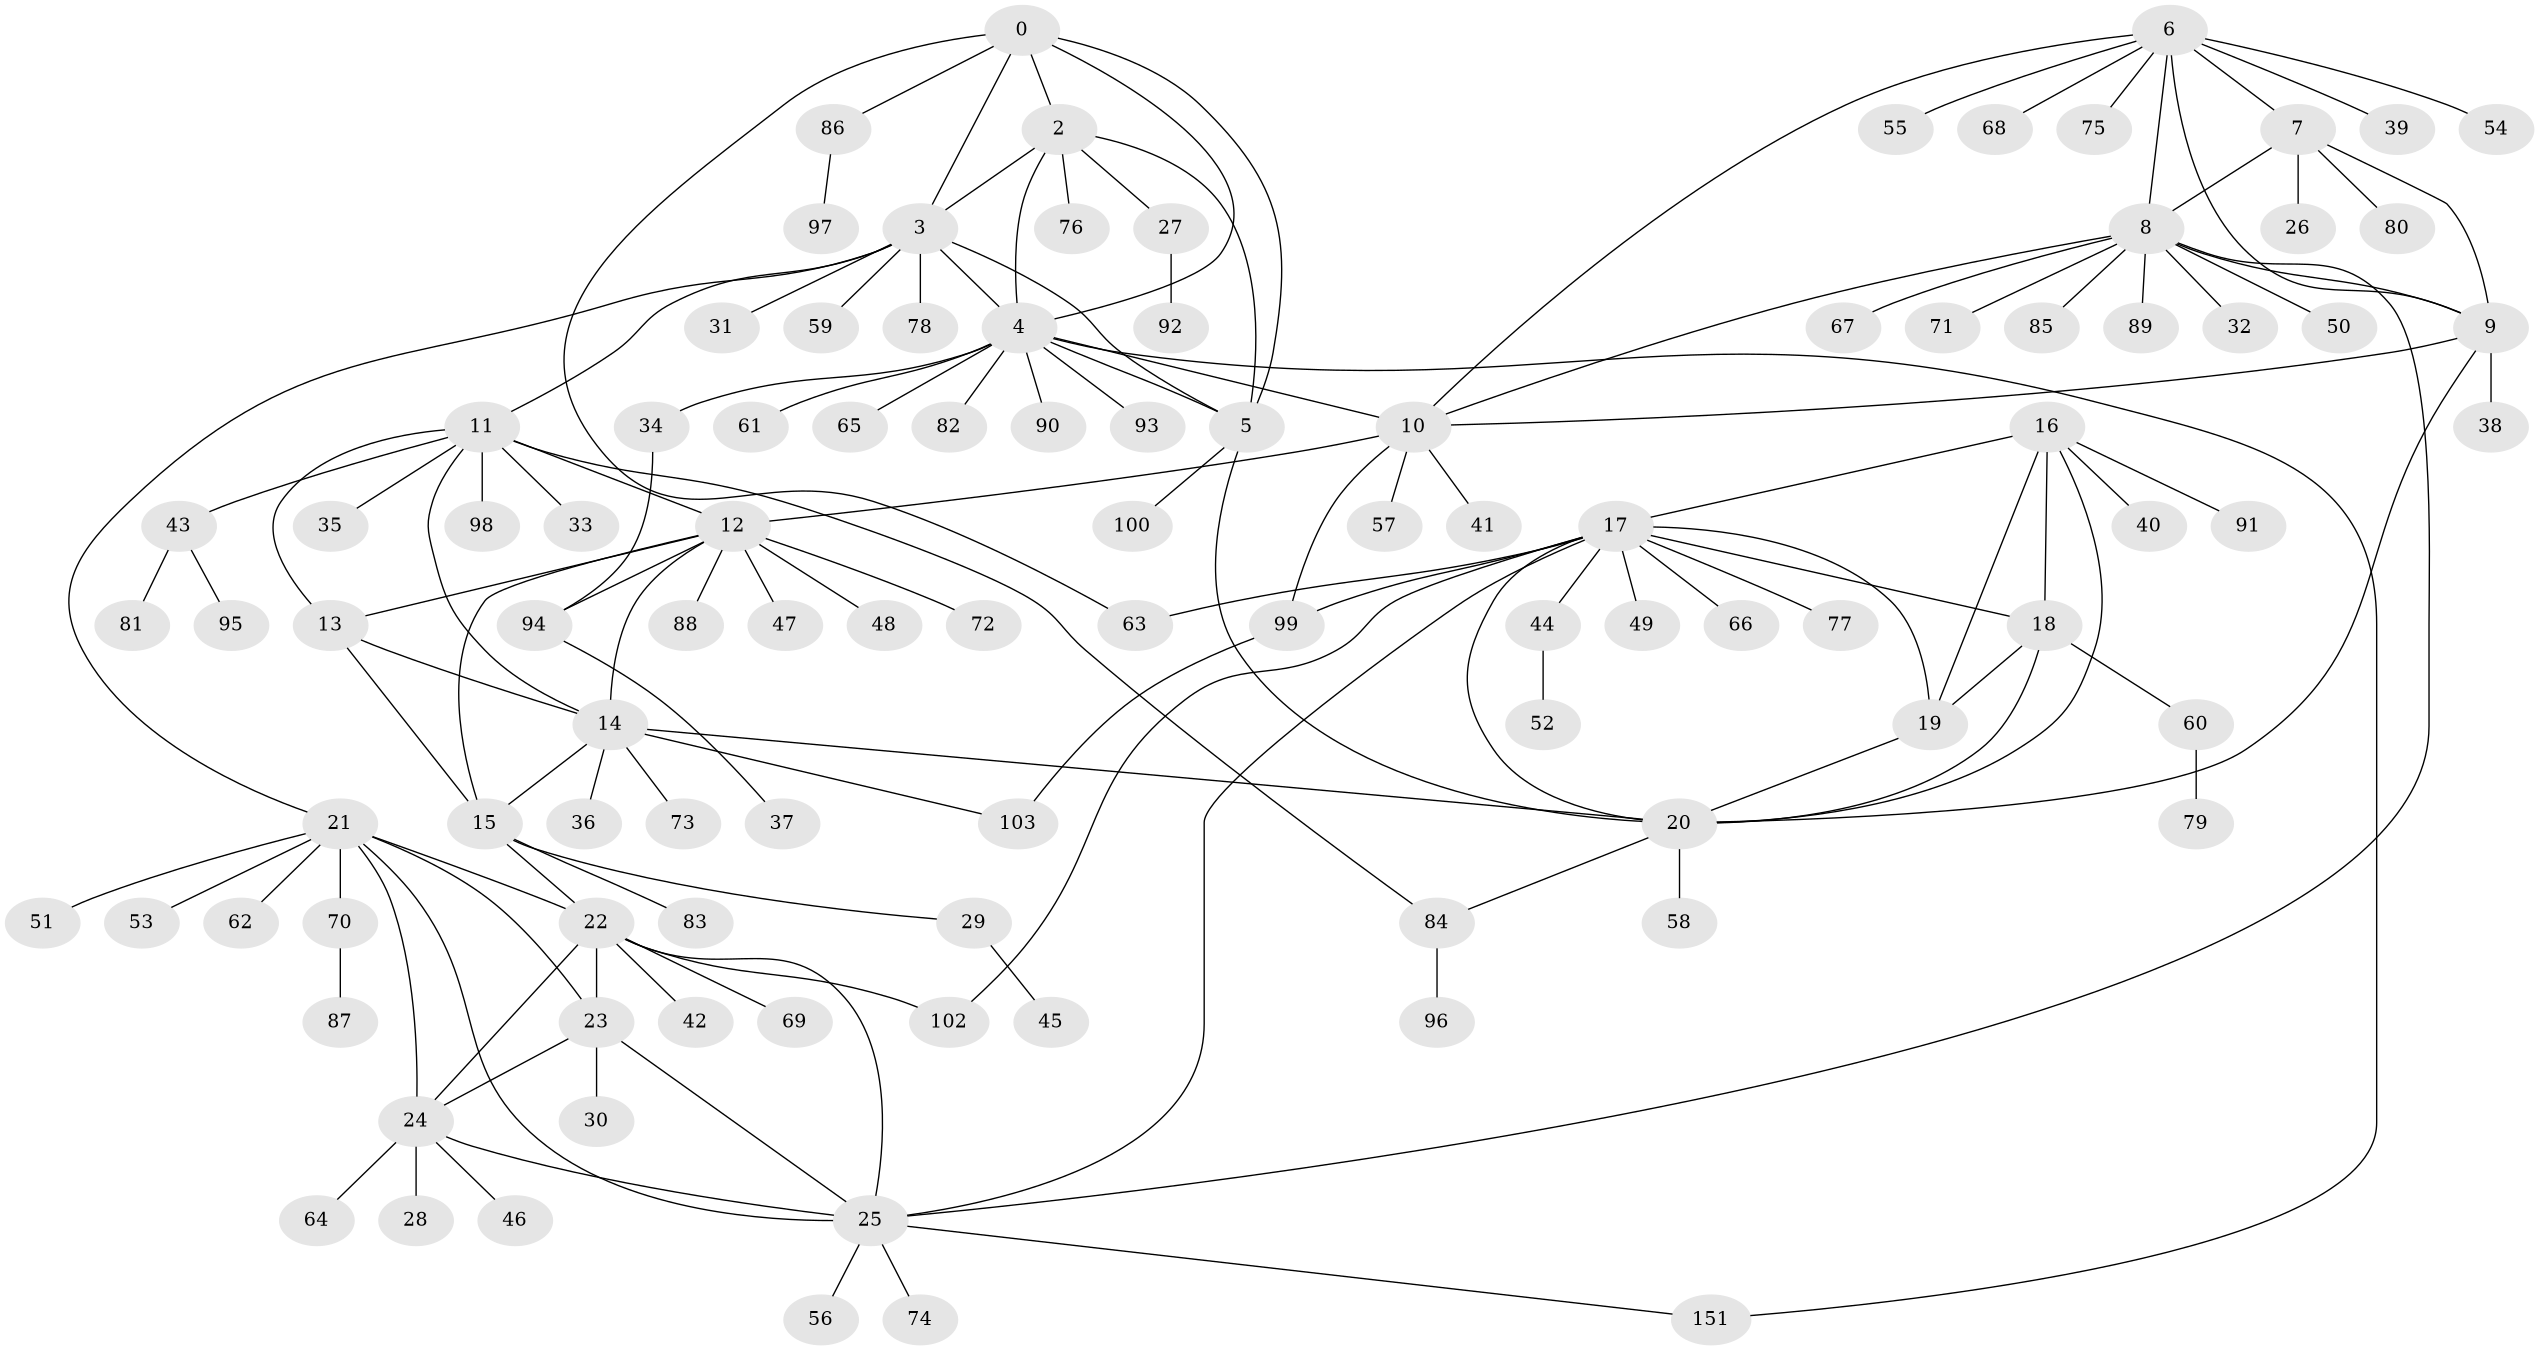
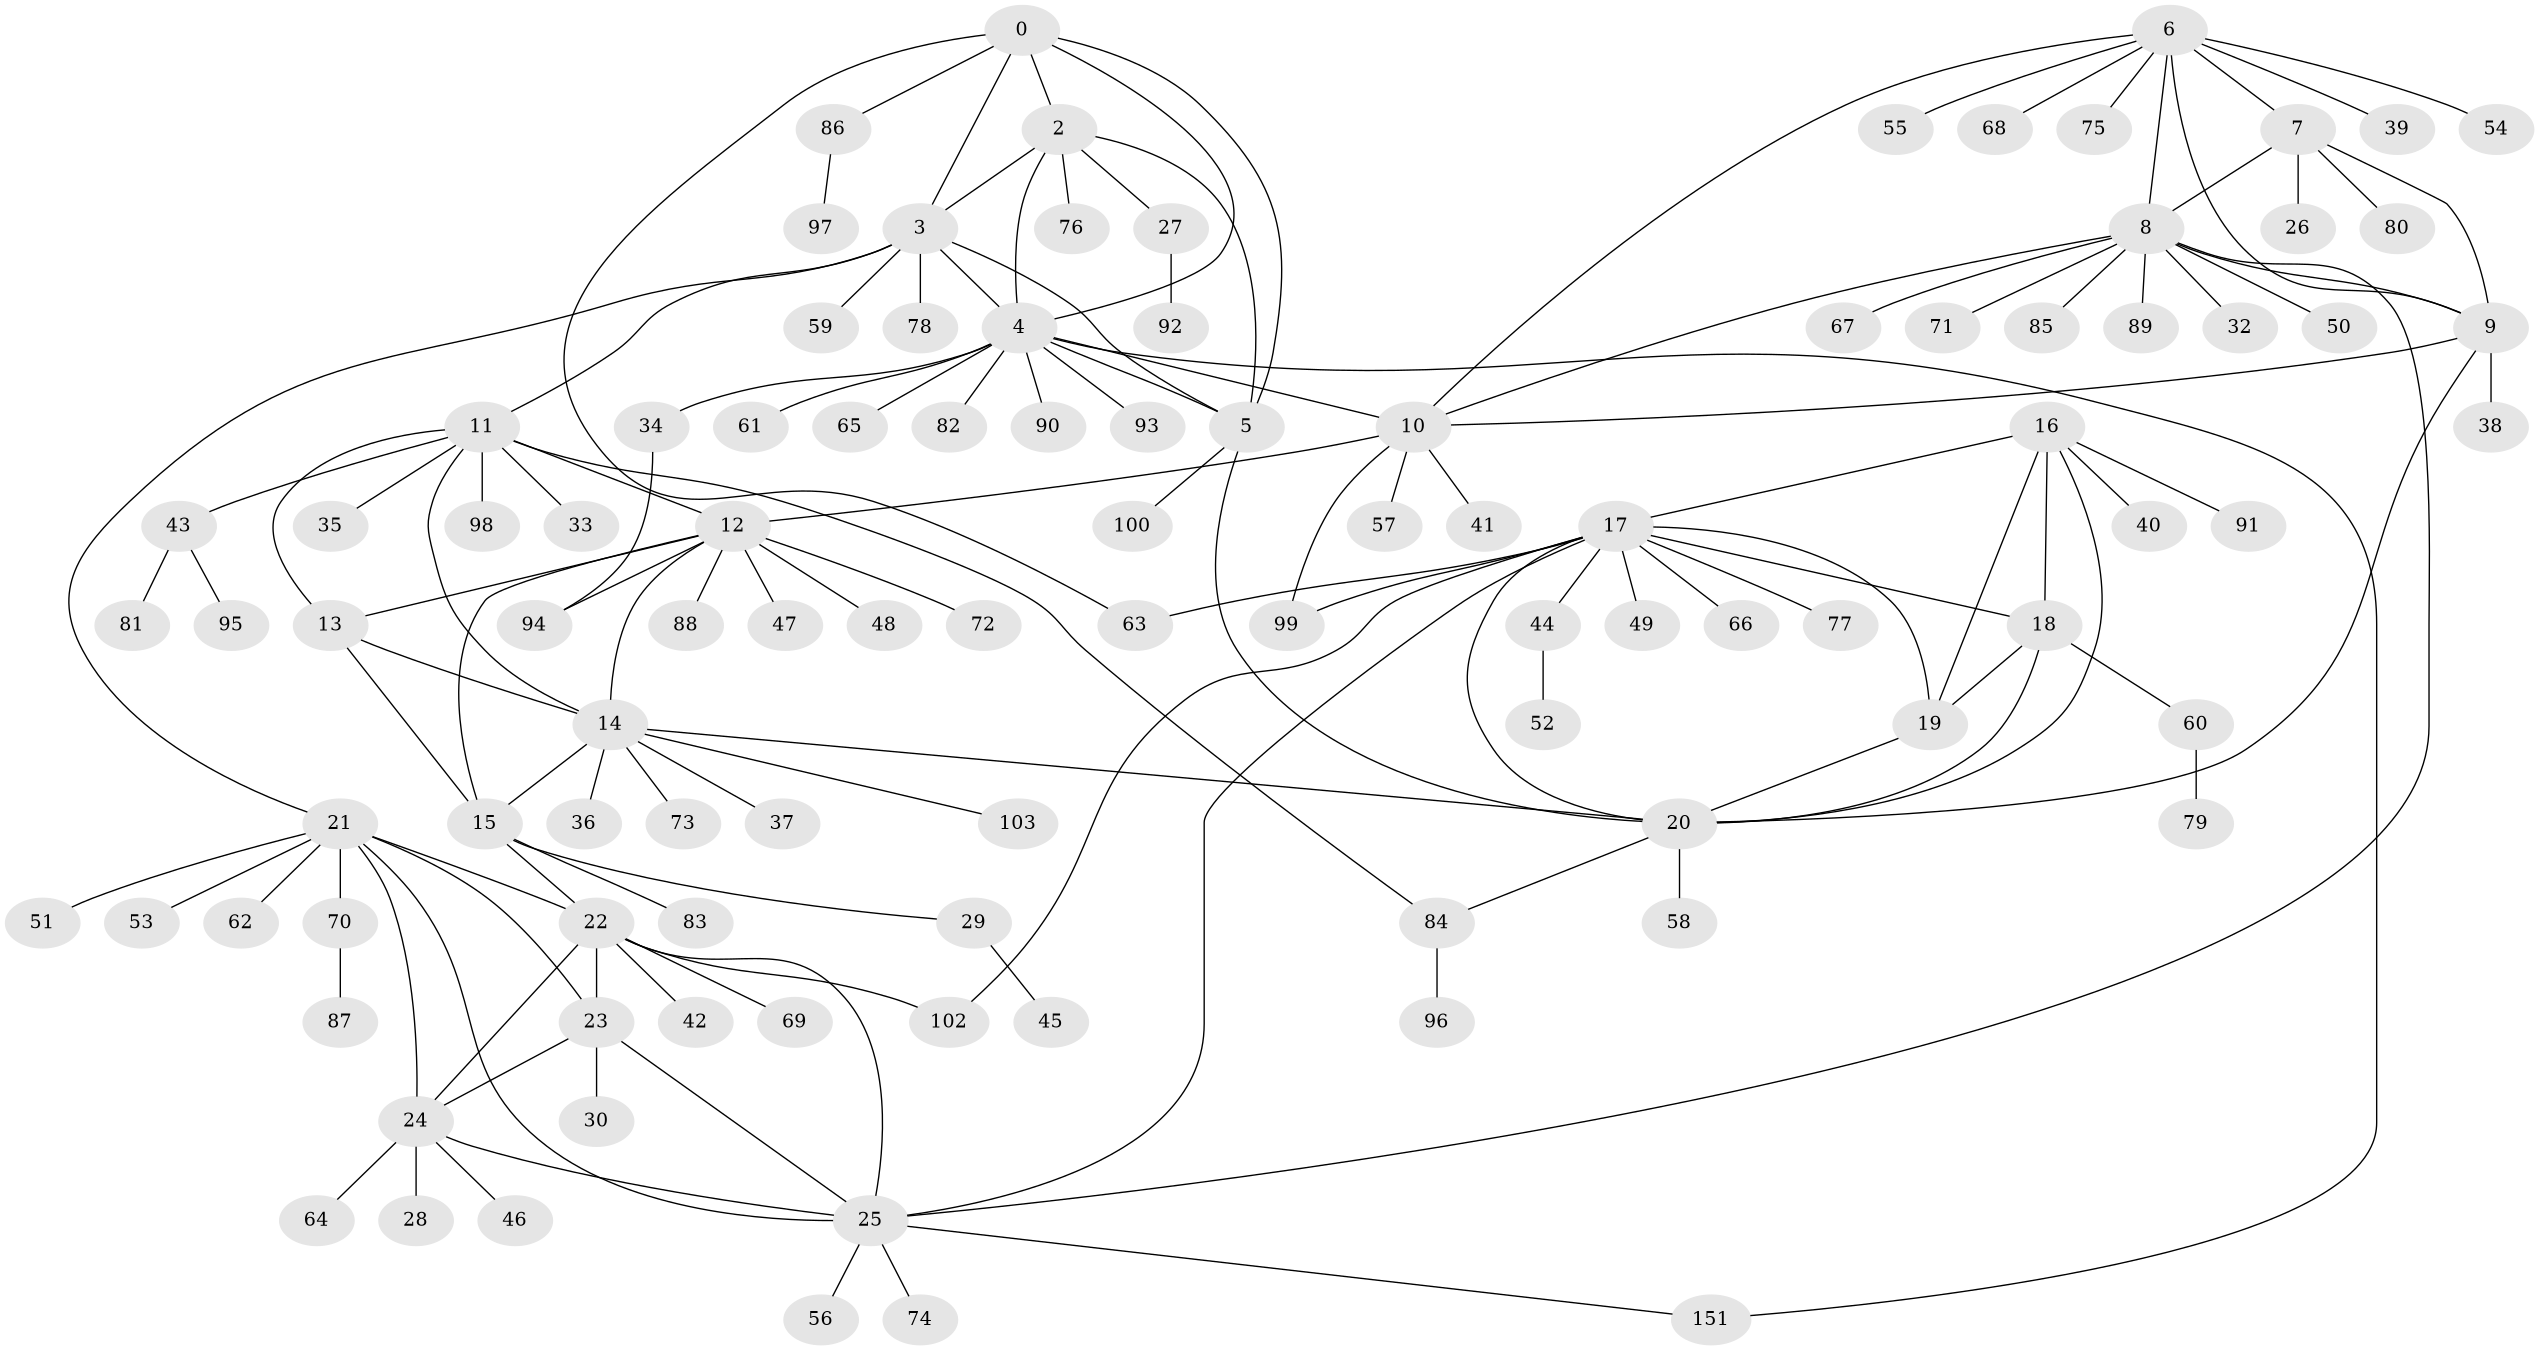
node "31": removed
edge "99" -- "103": removed
edge "94" -- "37": now "14" -- "37"
